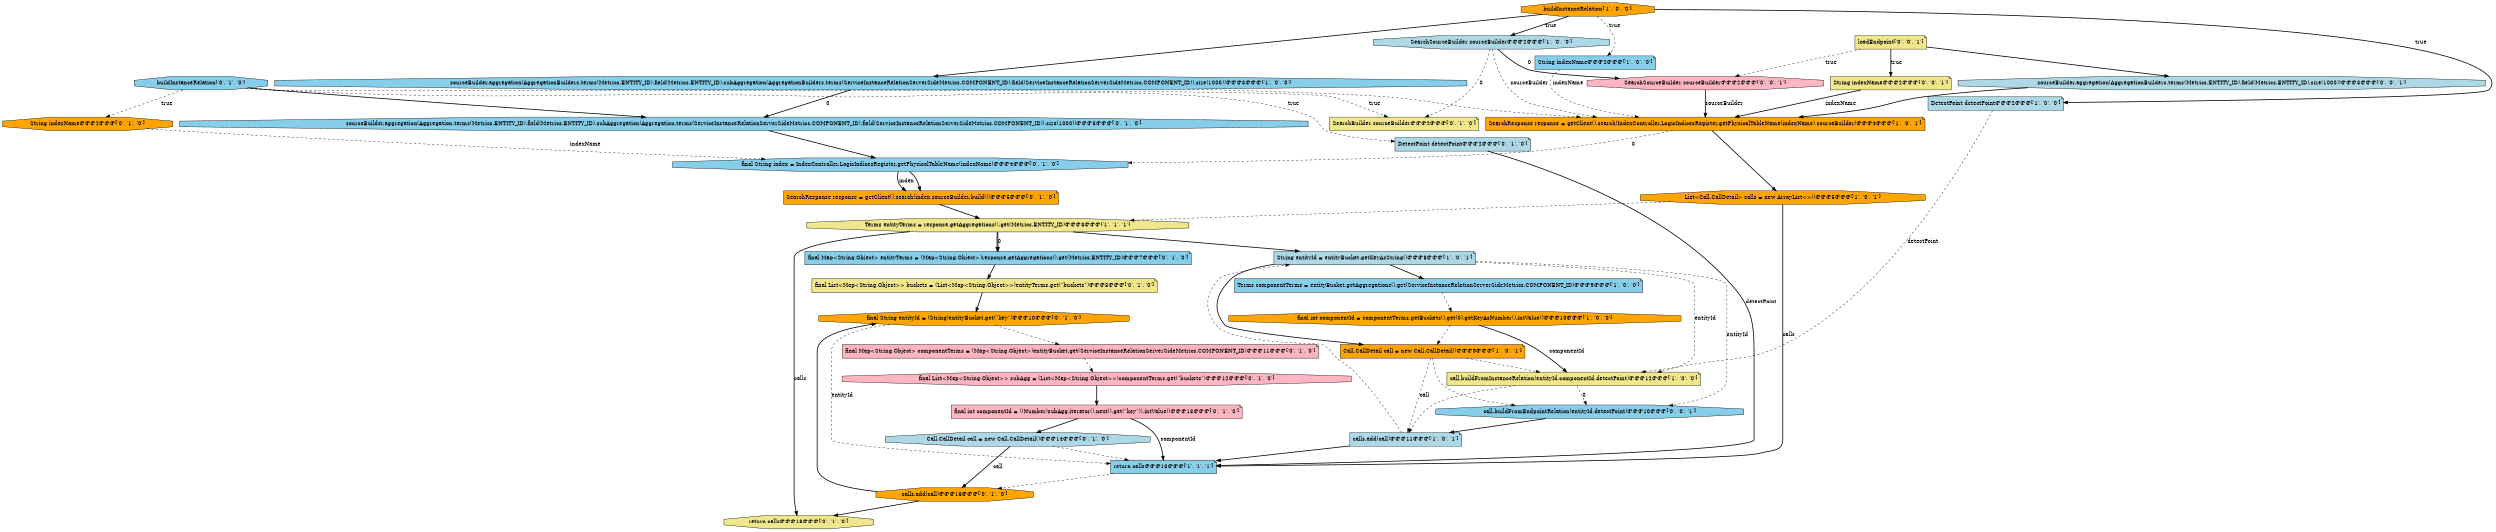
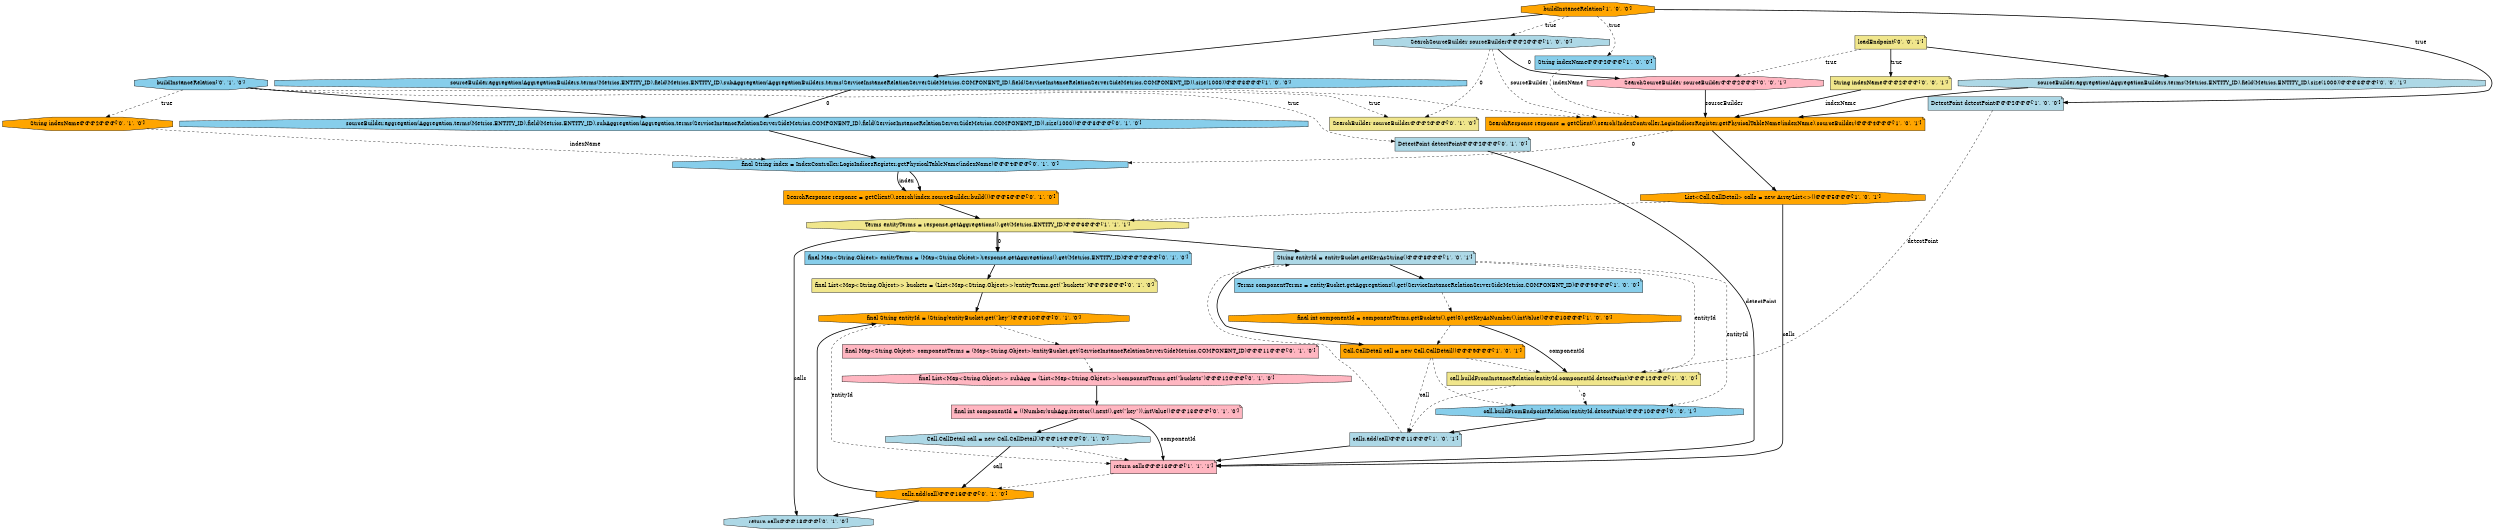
edge "buildInstanceRelation['1', '0', '0']" -> "SearchSourceBuilder sourceBuilder@@@2@@@['1', '0', '0']": style bold -> dashed
node "return calls@@@13@@@['1', '1', '1']": fillcolor skyblue -> lightpink
node "return calls@@@18@@@['0', '1', '0']": fillcolor khaki -> lightblue
